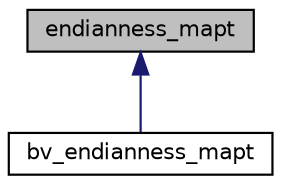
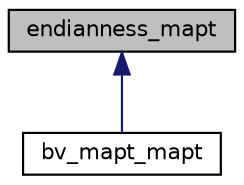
node "bv_endianness_mapt": label "bv_endianness_mapt" -> "bv_mapt_mapt"
